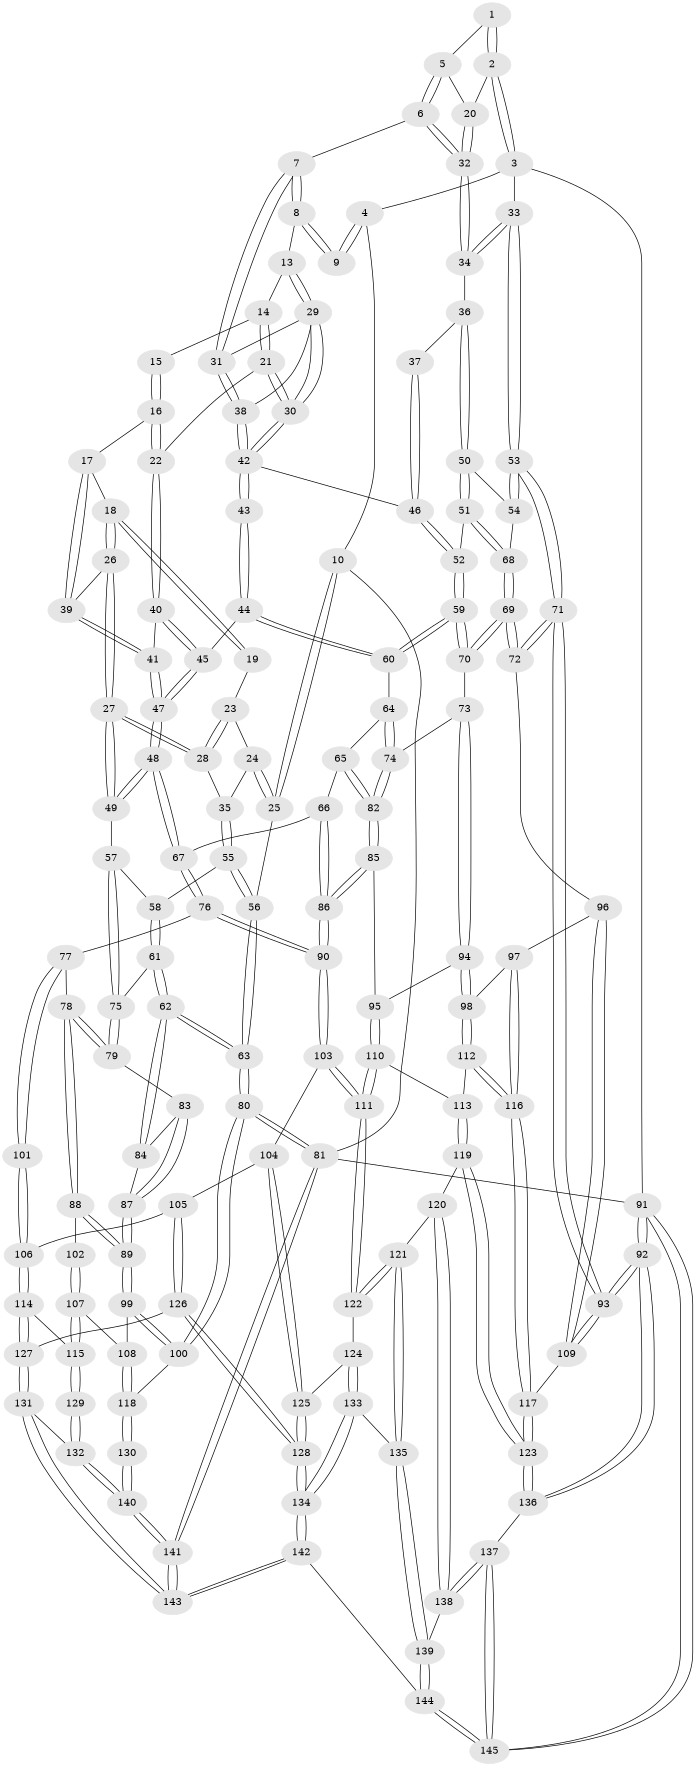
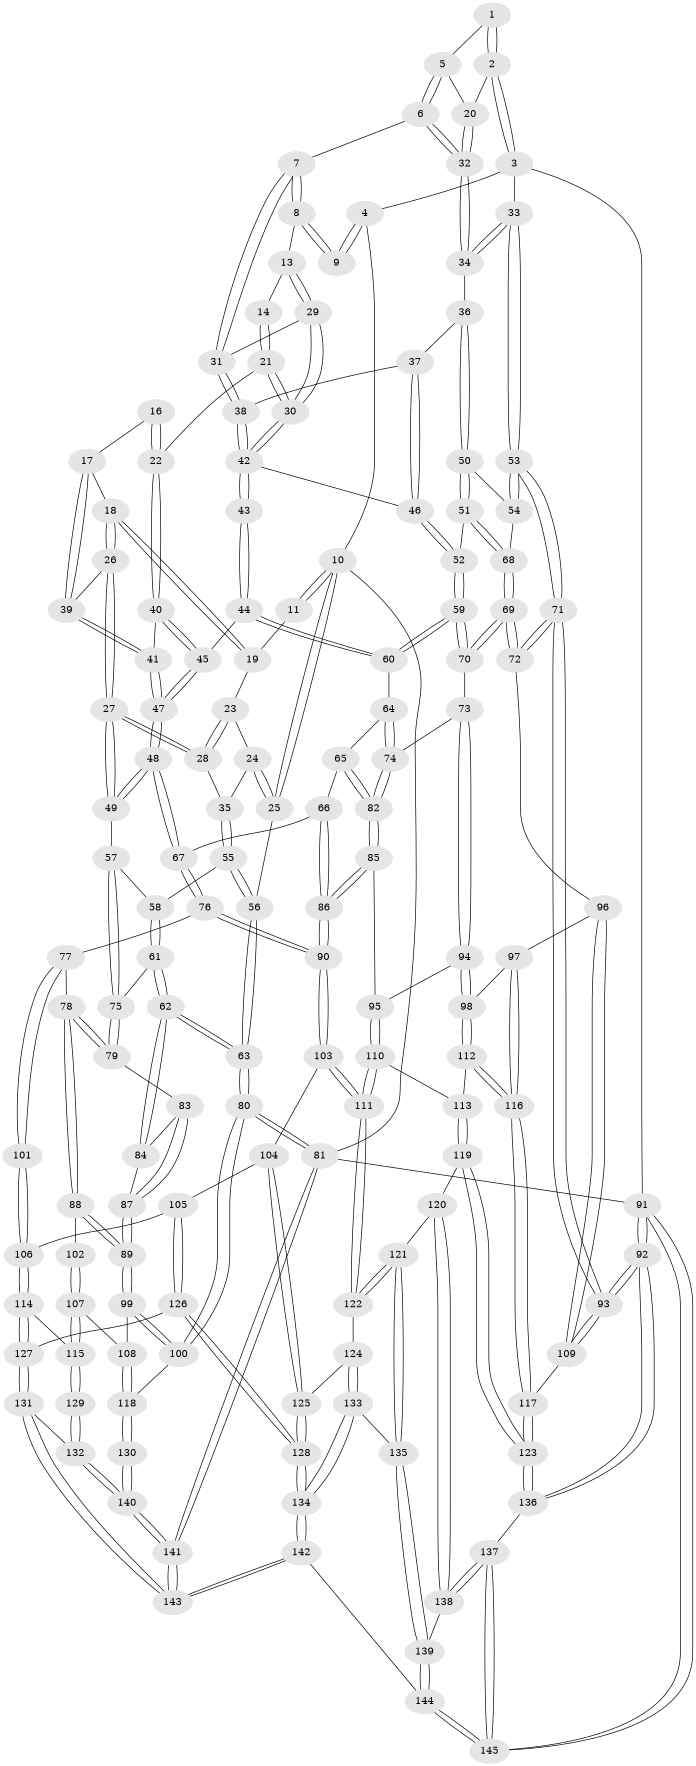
node "15": removed
edge "29" -- "38": now "37" -- "38"
node "11": added
